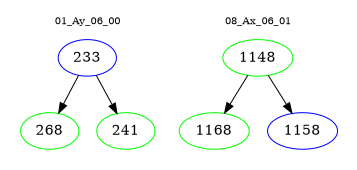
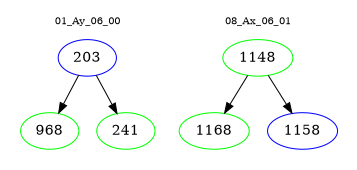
node "233": label "233" -> "203"
node "268": label "268" -> "968"
